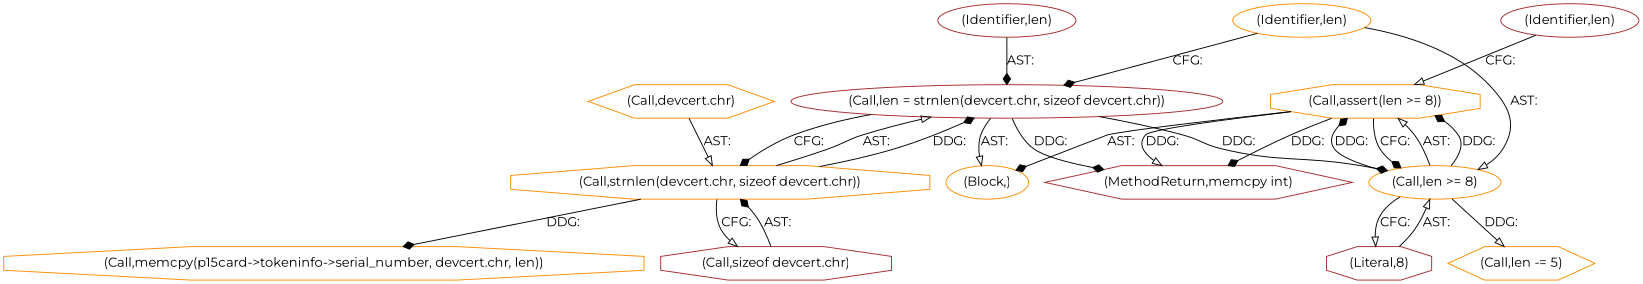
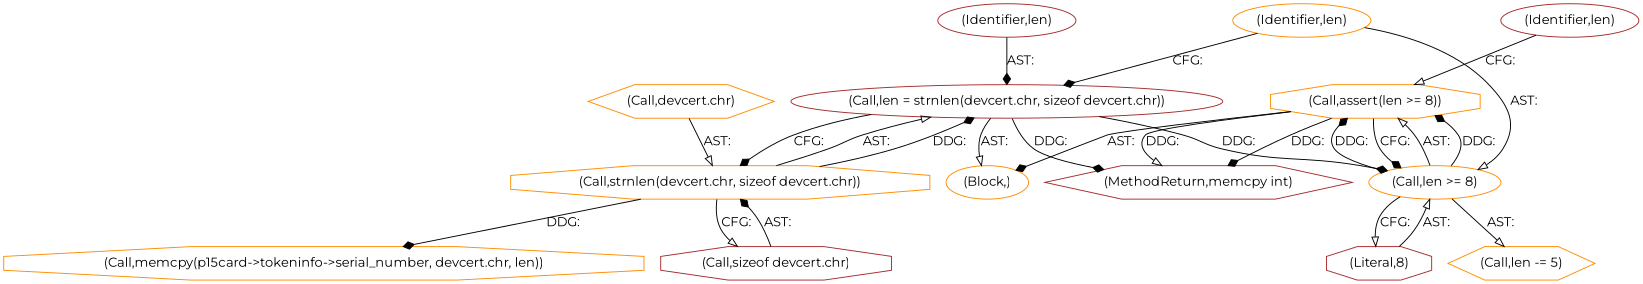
edge "(Call,len >= 8)" -> "(Call,len -= 5)": label "DDG: " -> "AST: "
